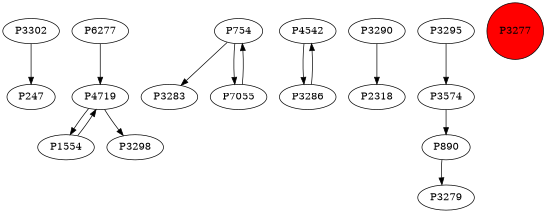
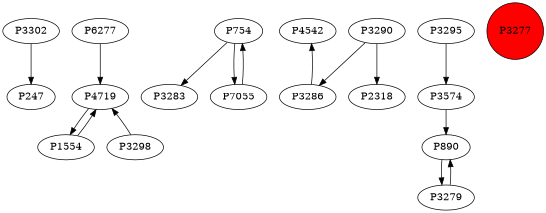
edge "P4542" -> "P3286": now "P3290" -> "P3286"
edge "P4719" -> "P3298": reversed
edge "P3279" -> "P890": added
